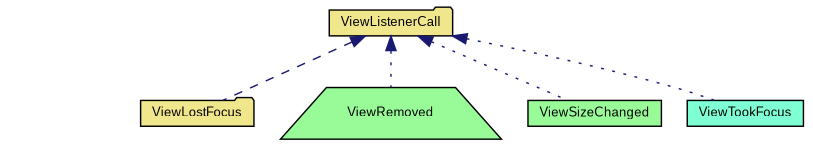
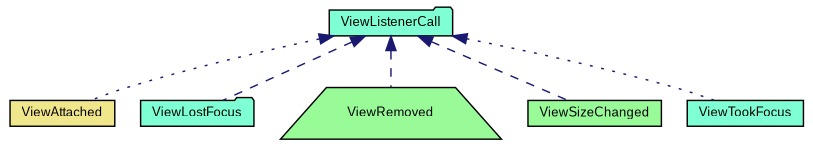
node "ViewListenerCall": fillcolor khaki -> aquamarine
edge "ViewRemoved" -> "ViewListenerCall": style dotted -> dashed
edge "ViewSizeChanged" -> "ViewListenerCall": style dotted -> dashed
node "ViewAttached": added
node "ViewLostFocus": fillcolor khaki -> aquamarine
